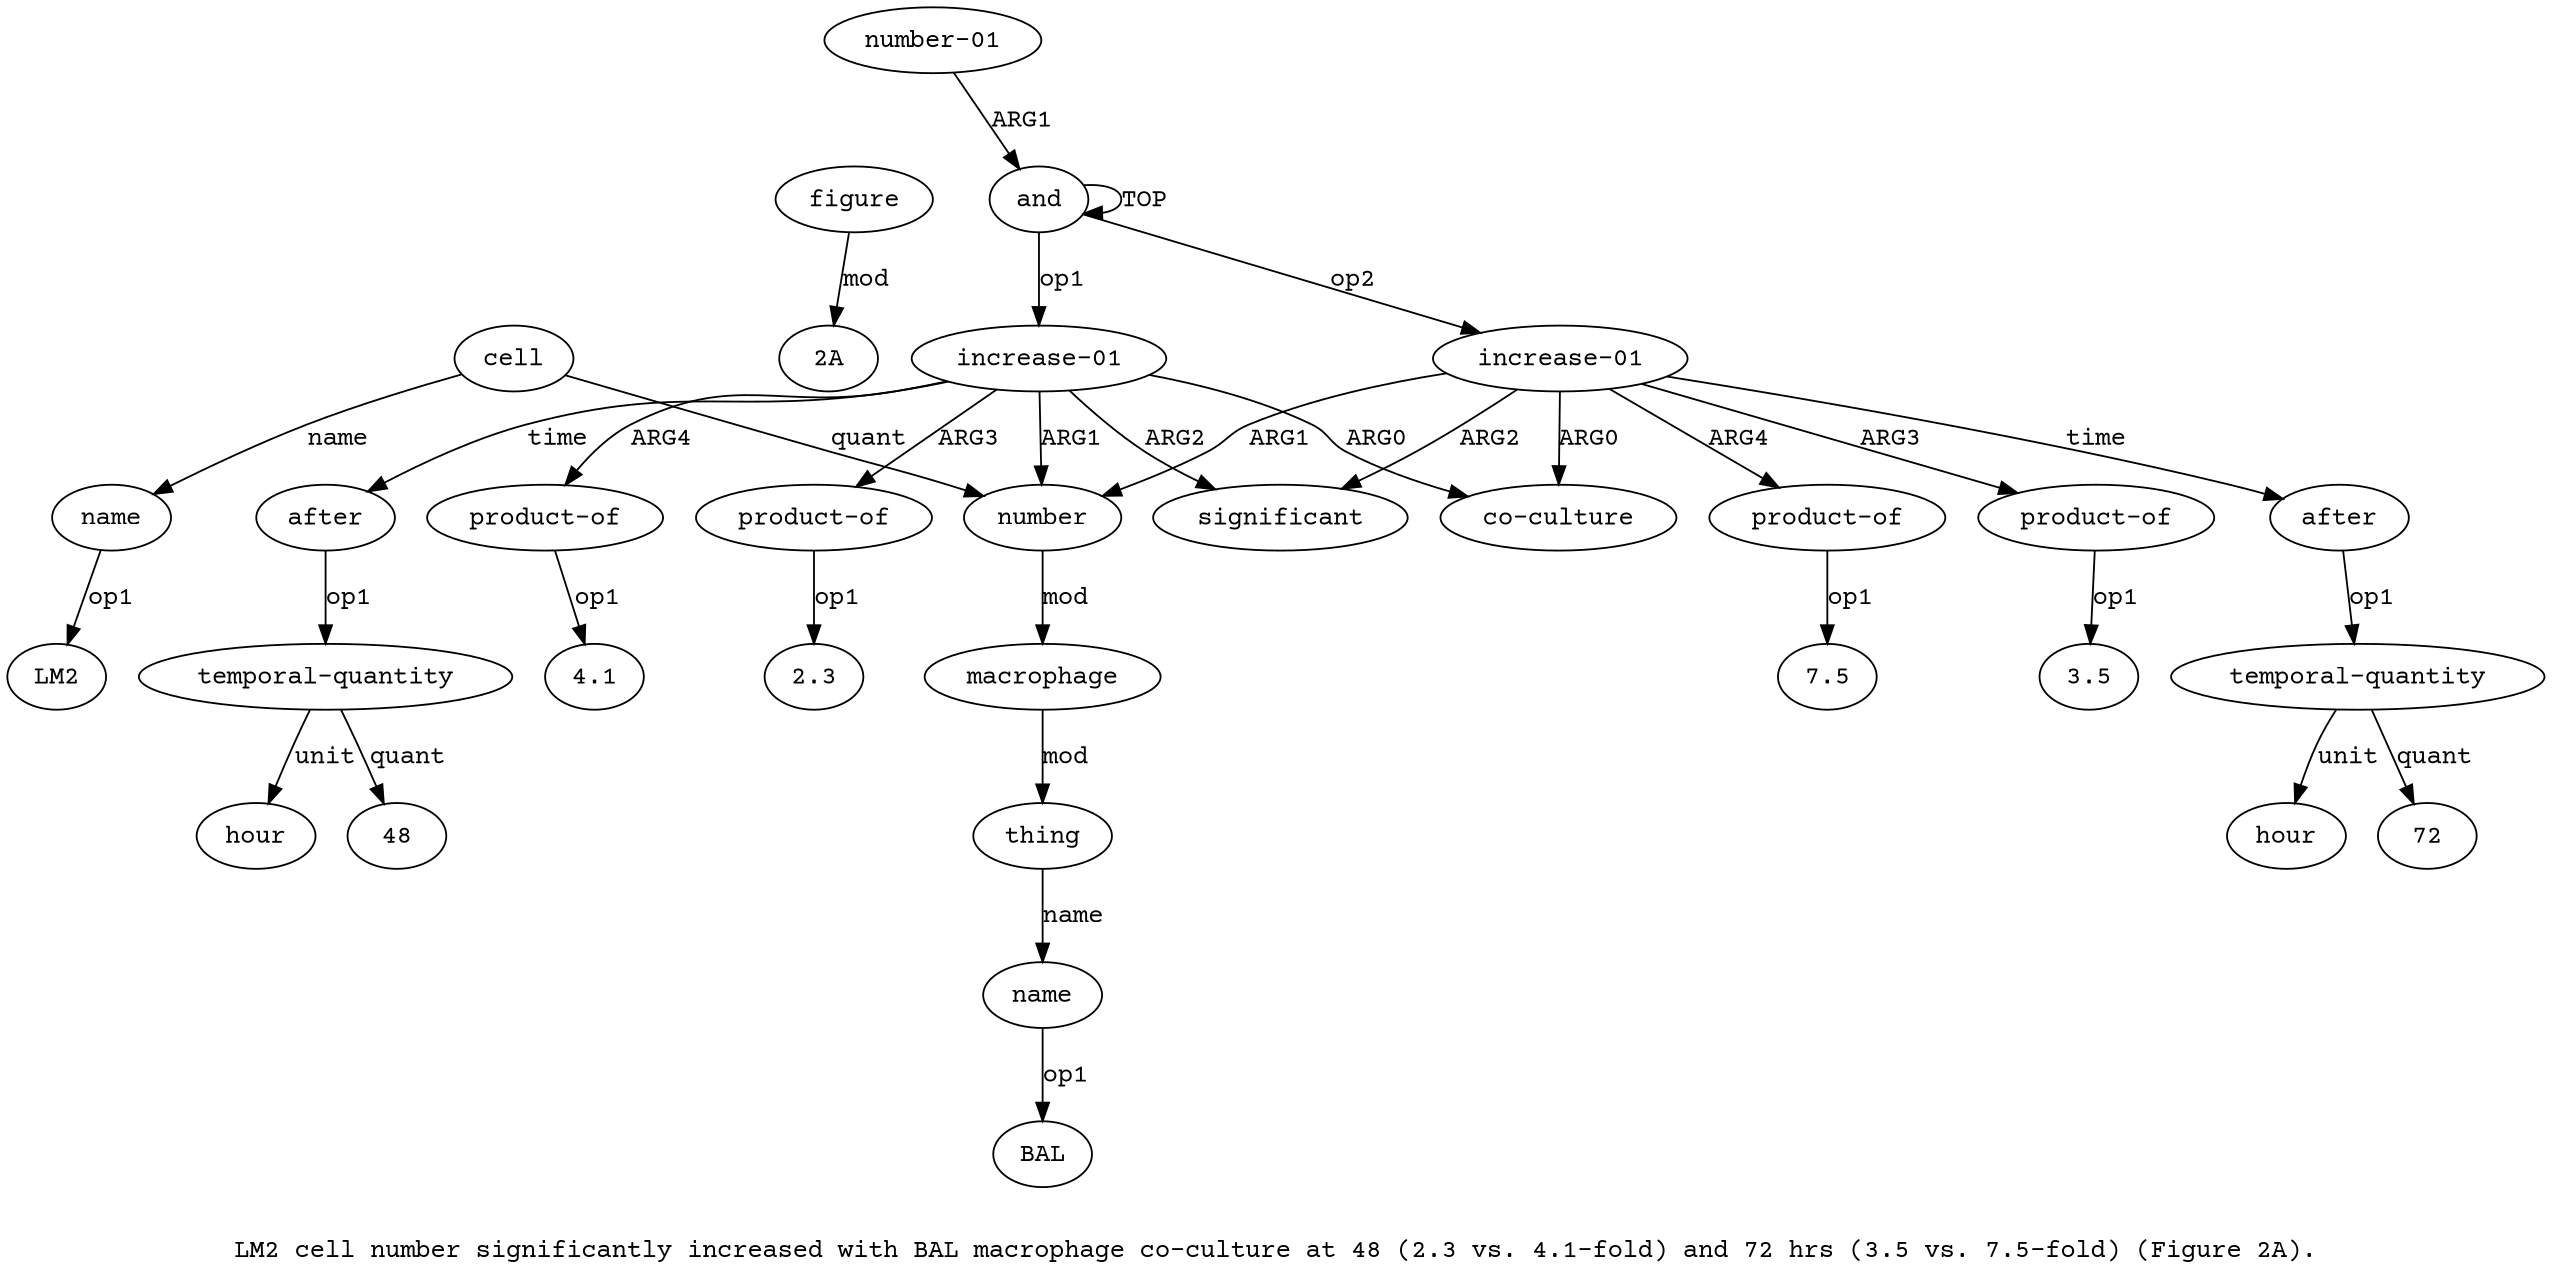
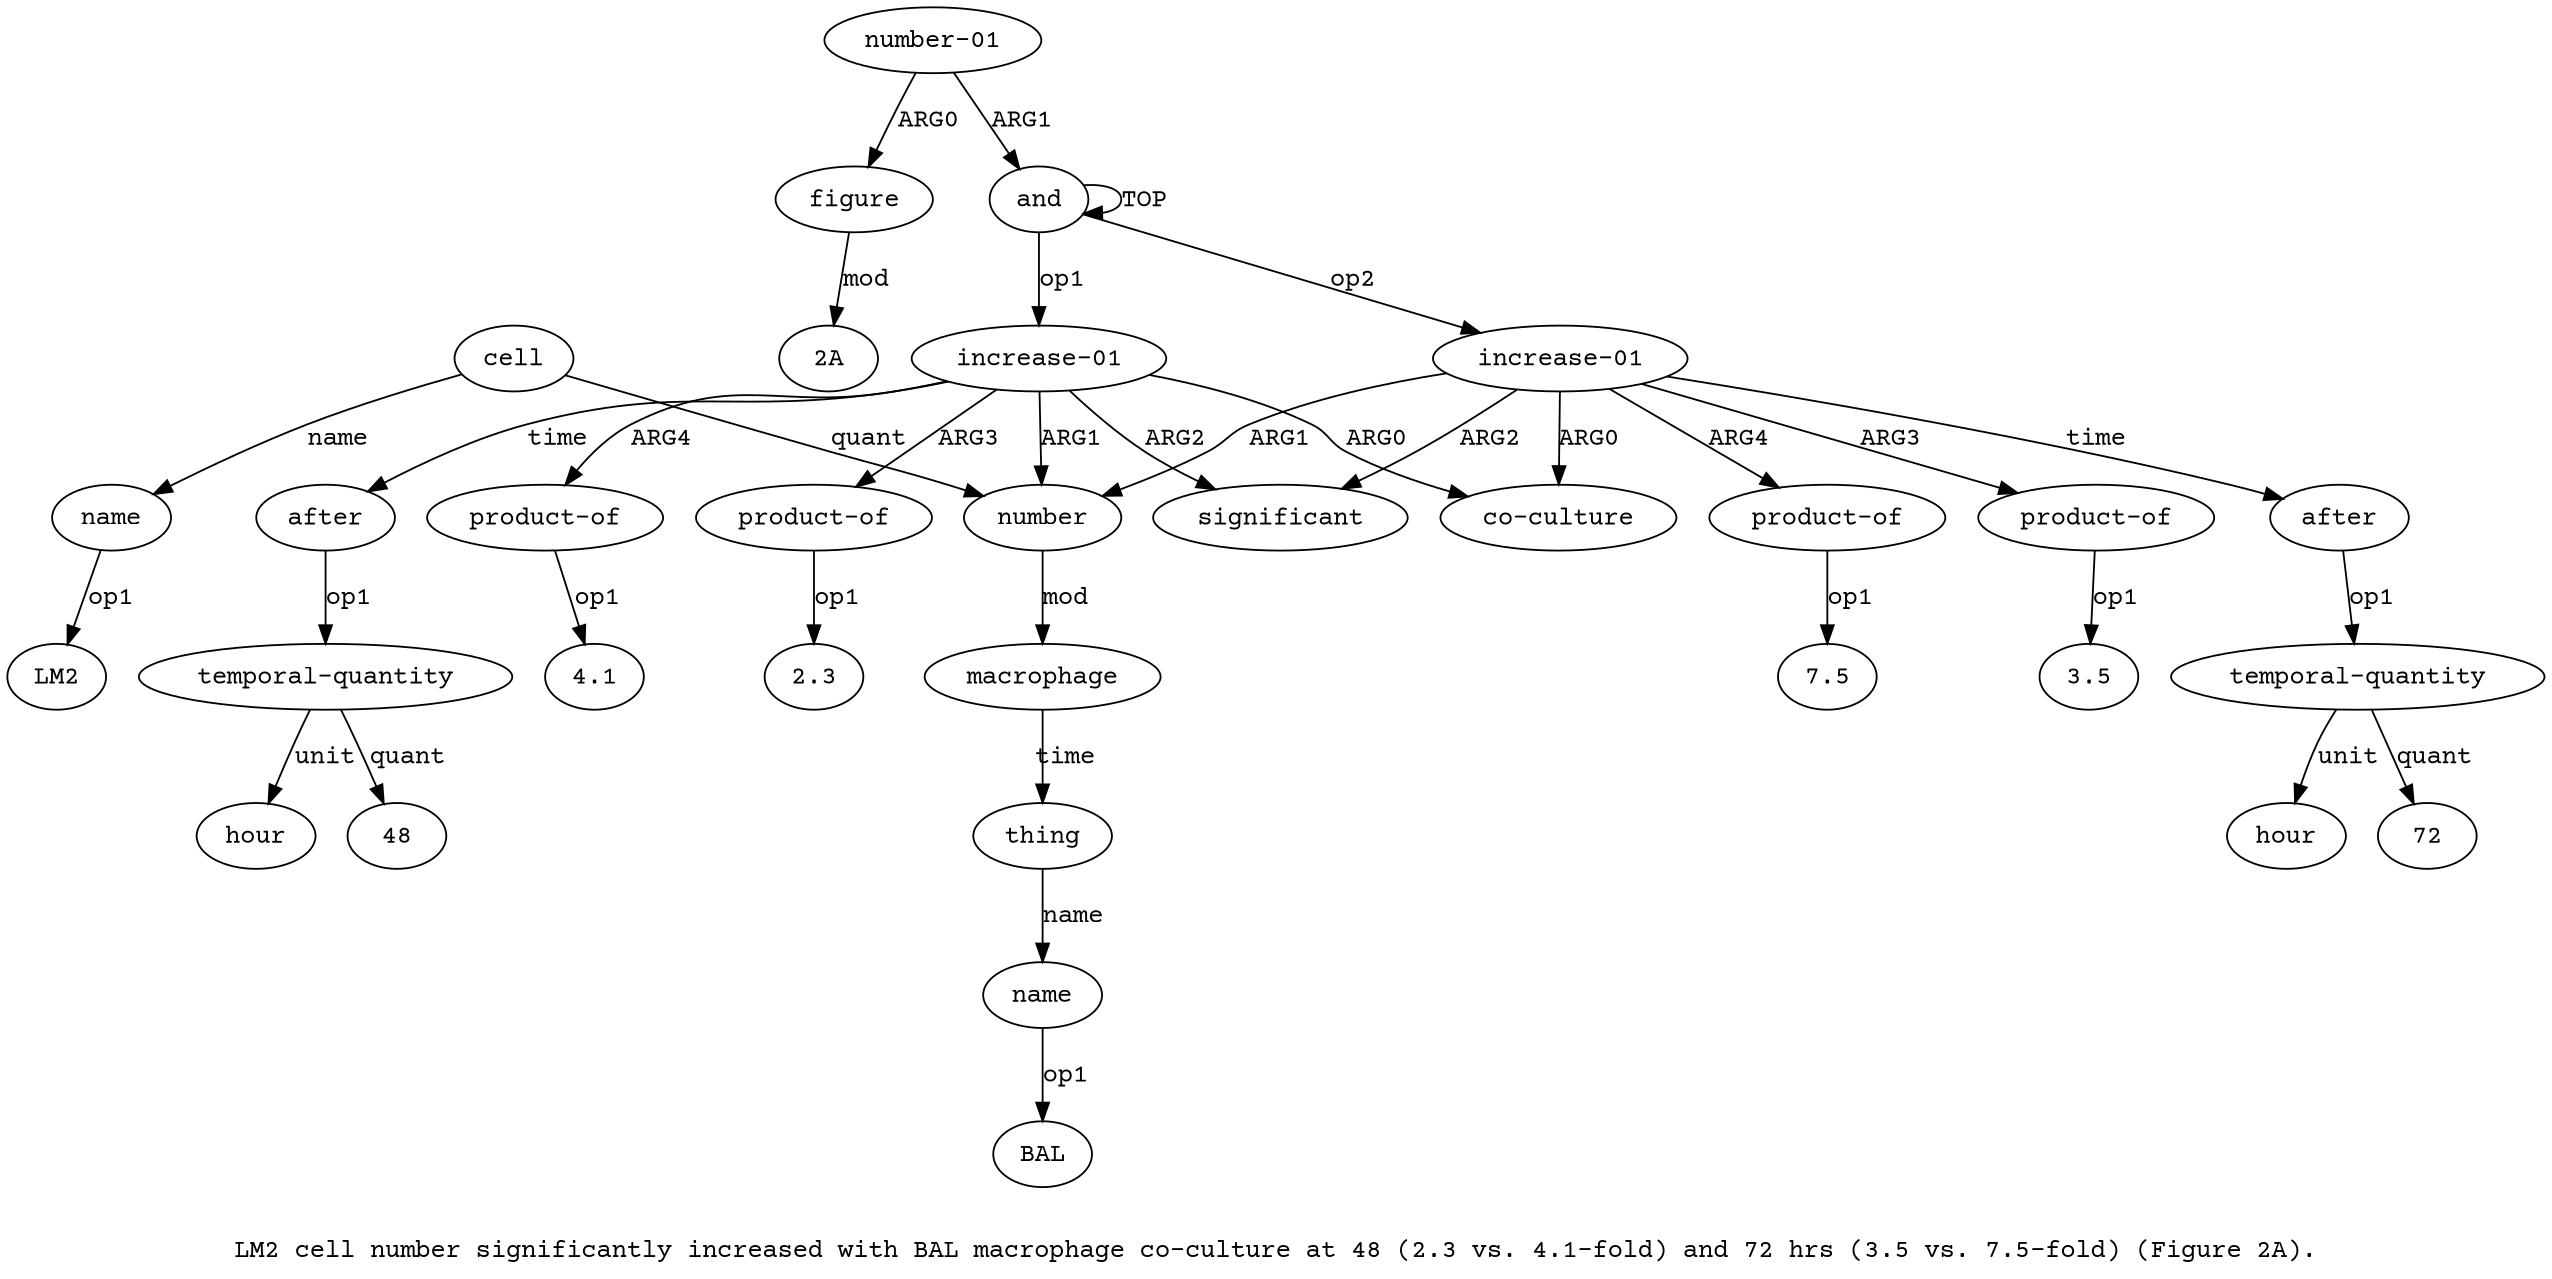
edge "number-01" -> "figure": added, label "ARG0"
edge "macrophage" -> "thing": label "mod" -> "time"
